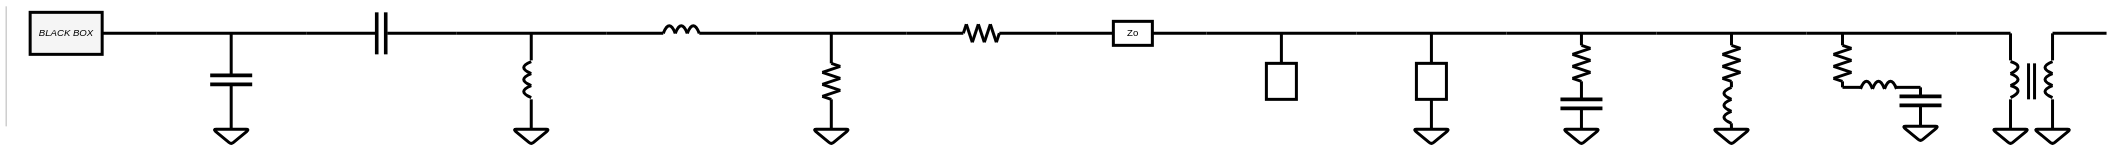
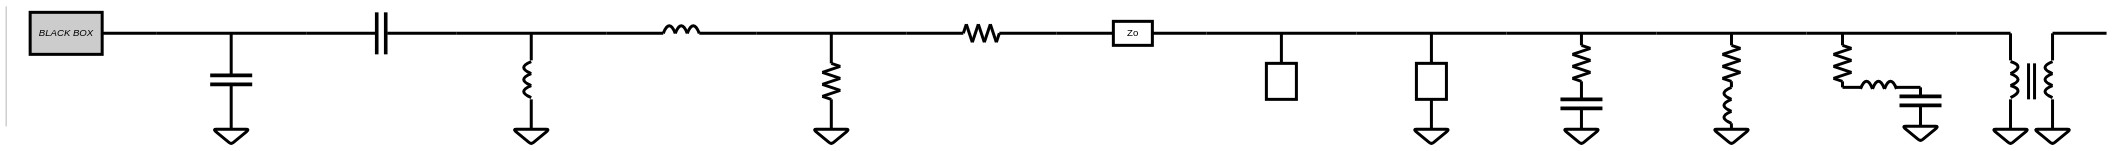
node "BLACK BOX": fillcolor #f5f5f5 -> #cccccc
